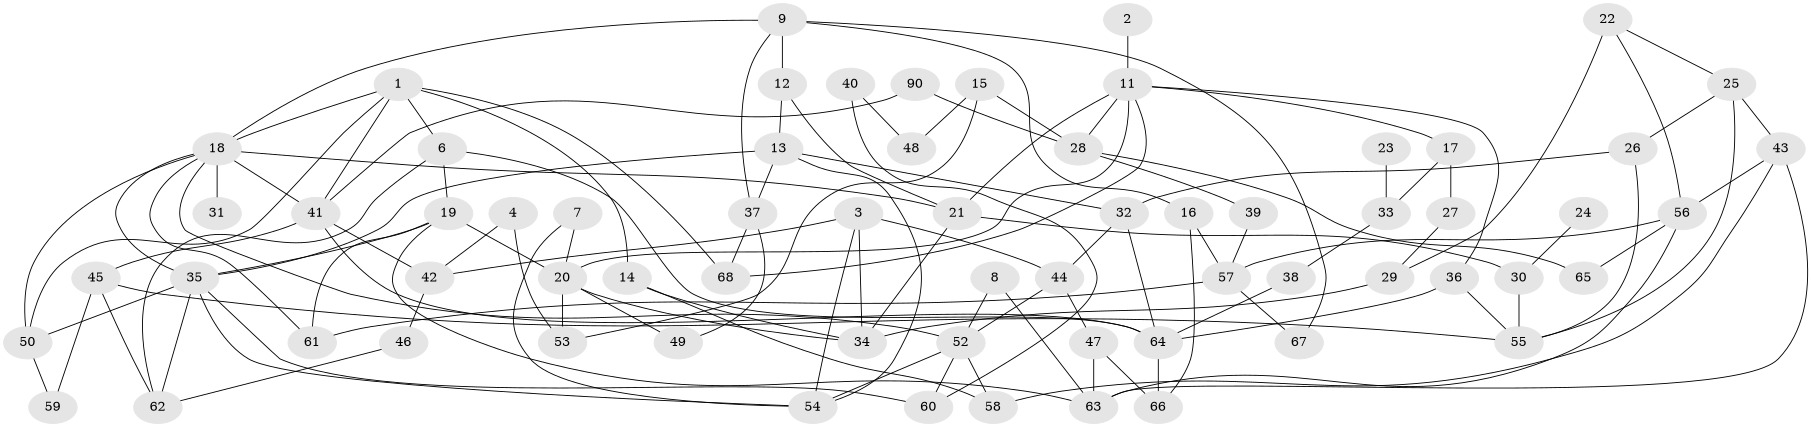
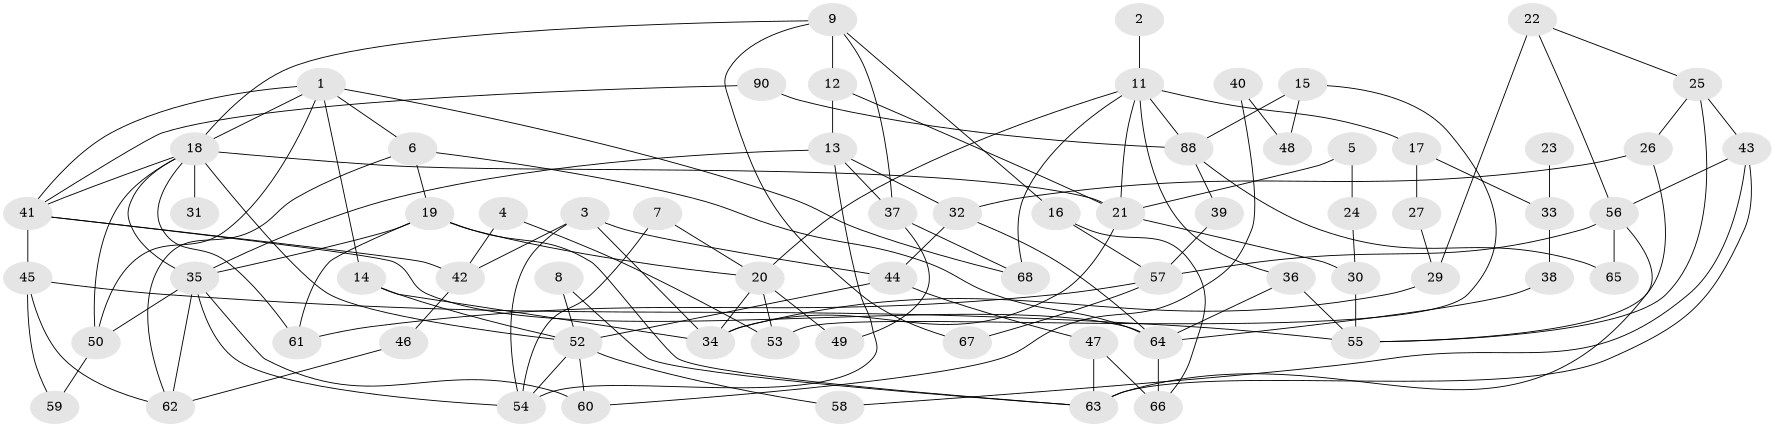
node "28": label "28" -> "88"
node "5": added
edge "14" -- "58": now "14" -- "52"
